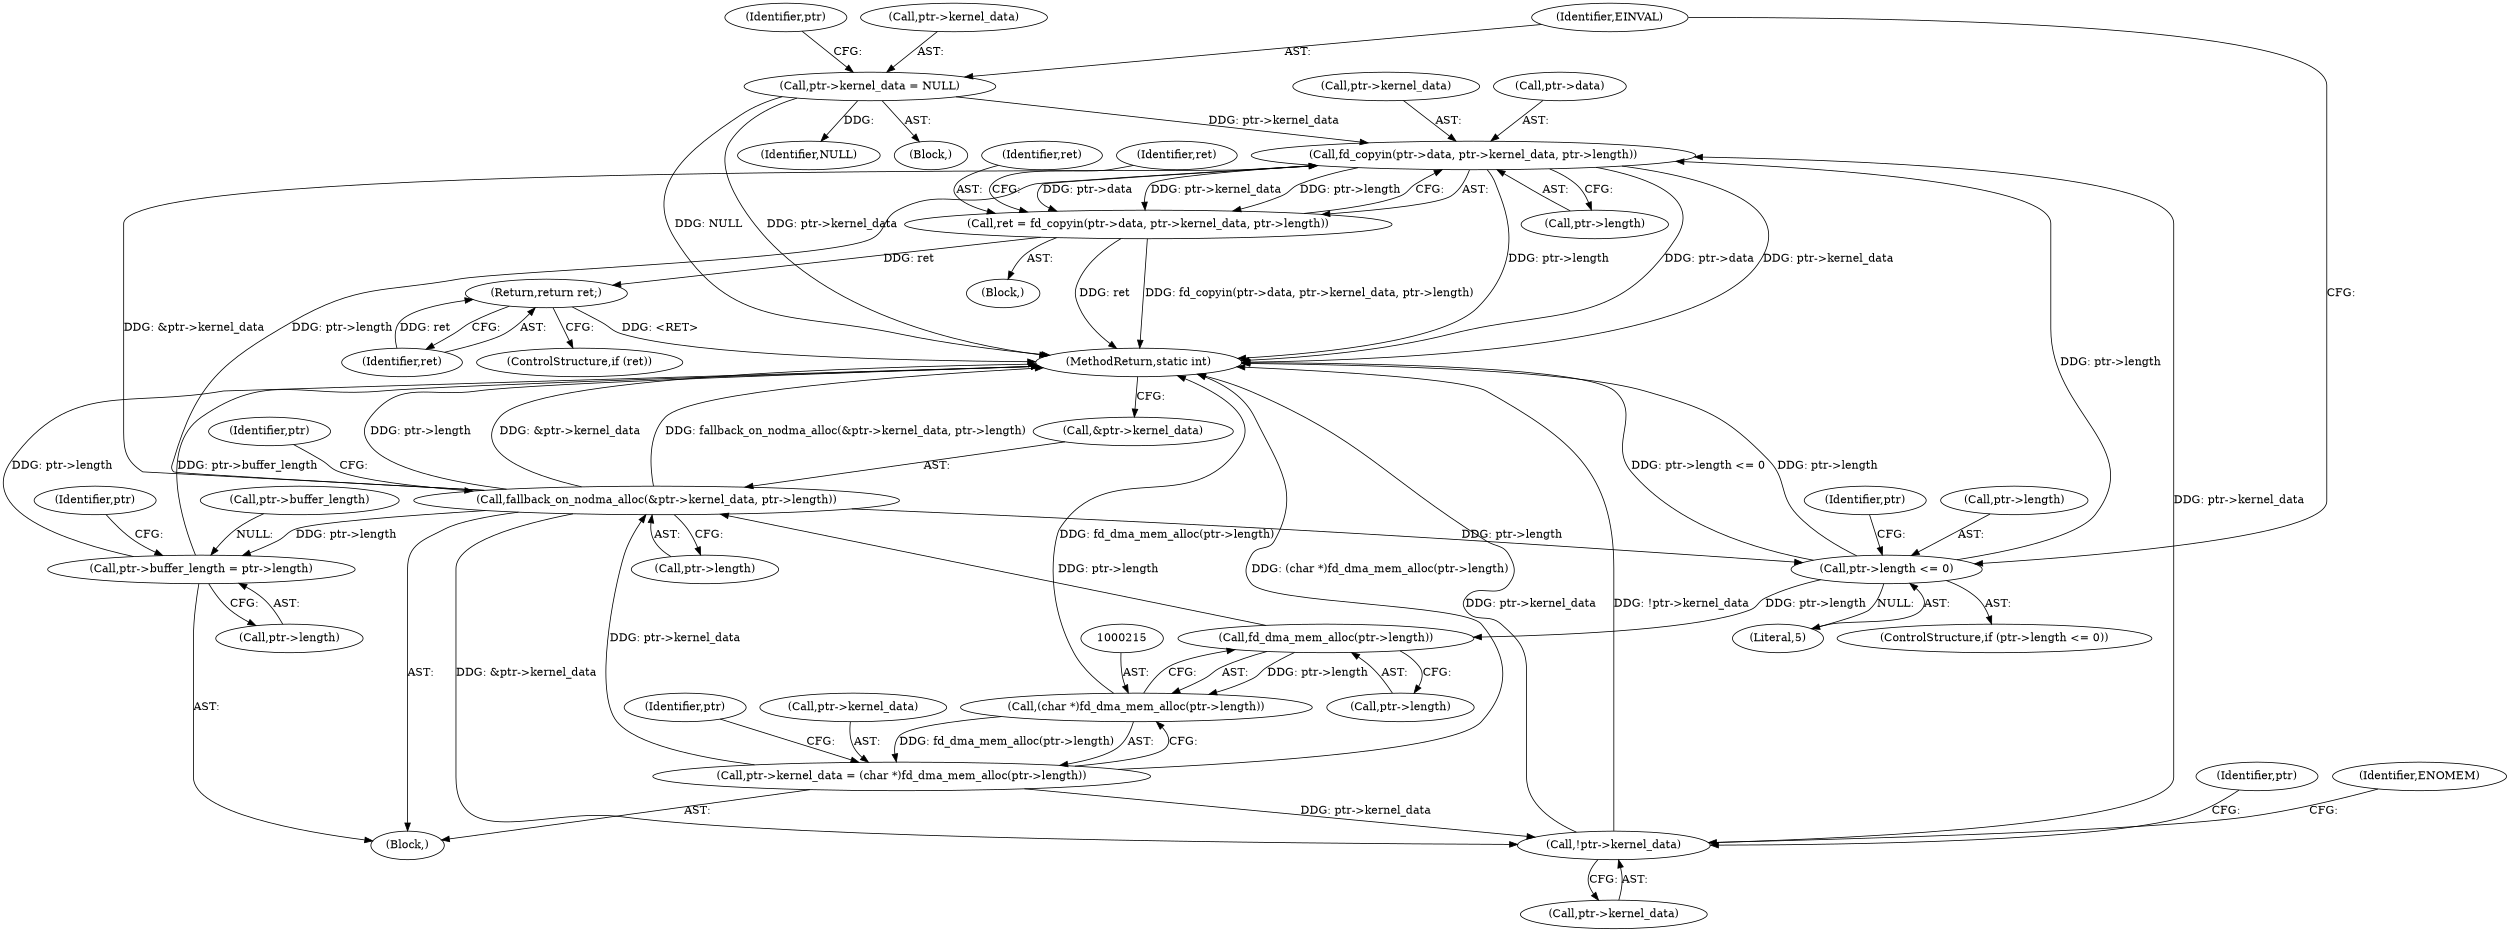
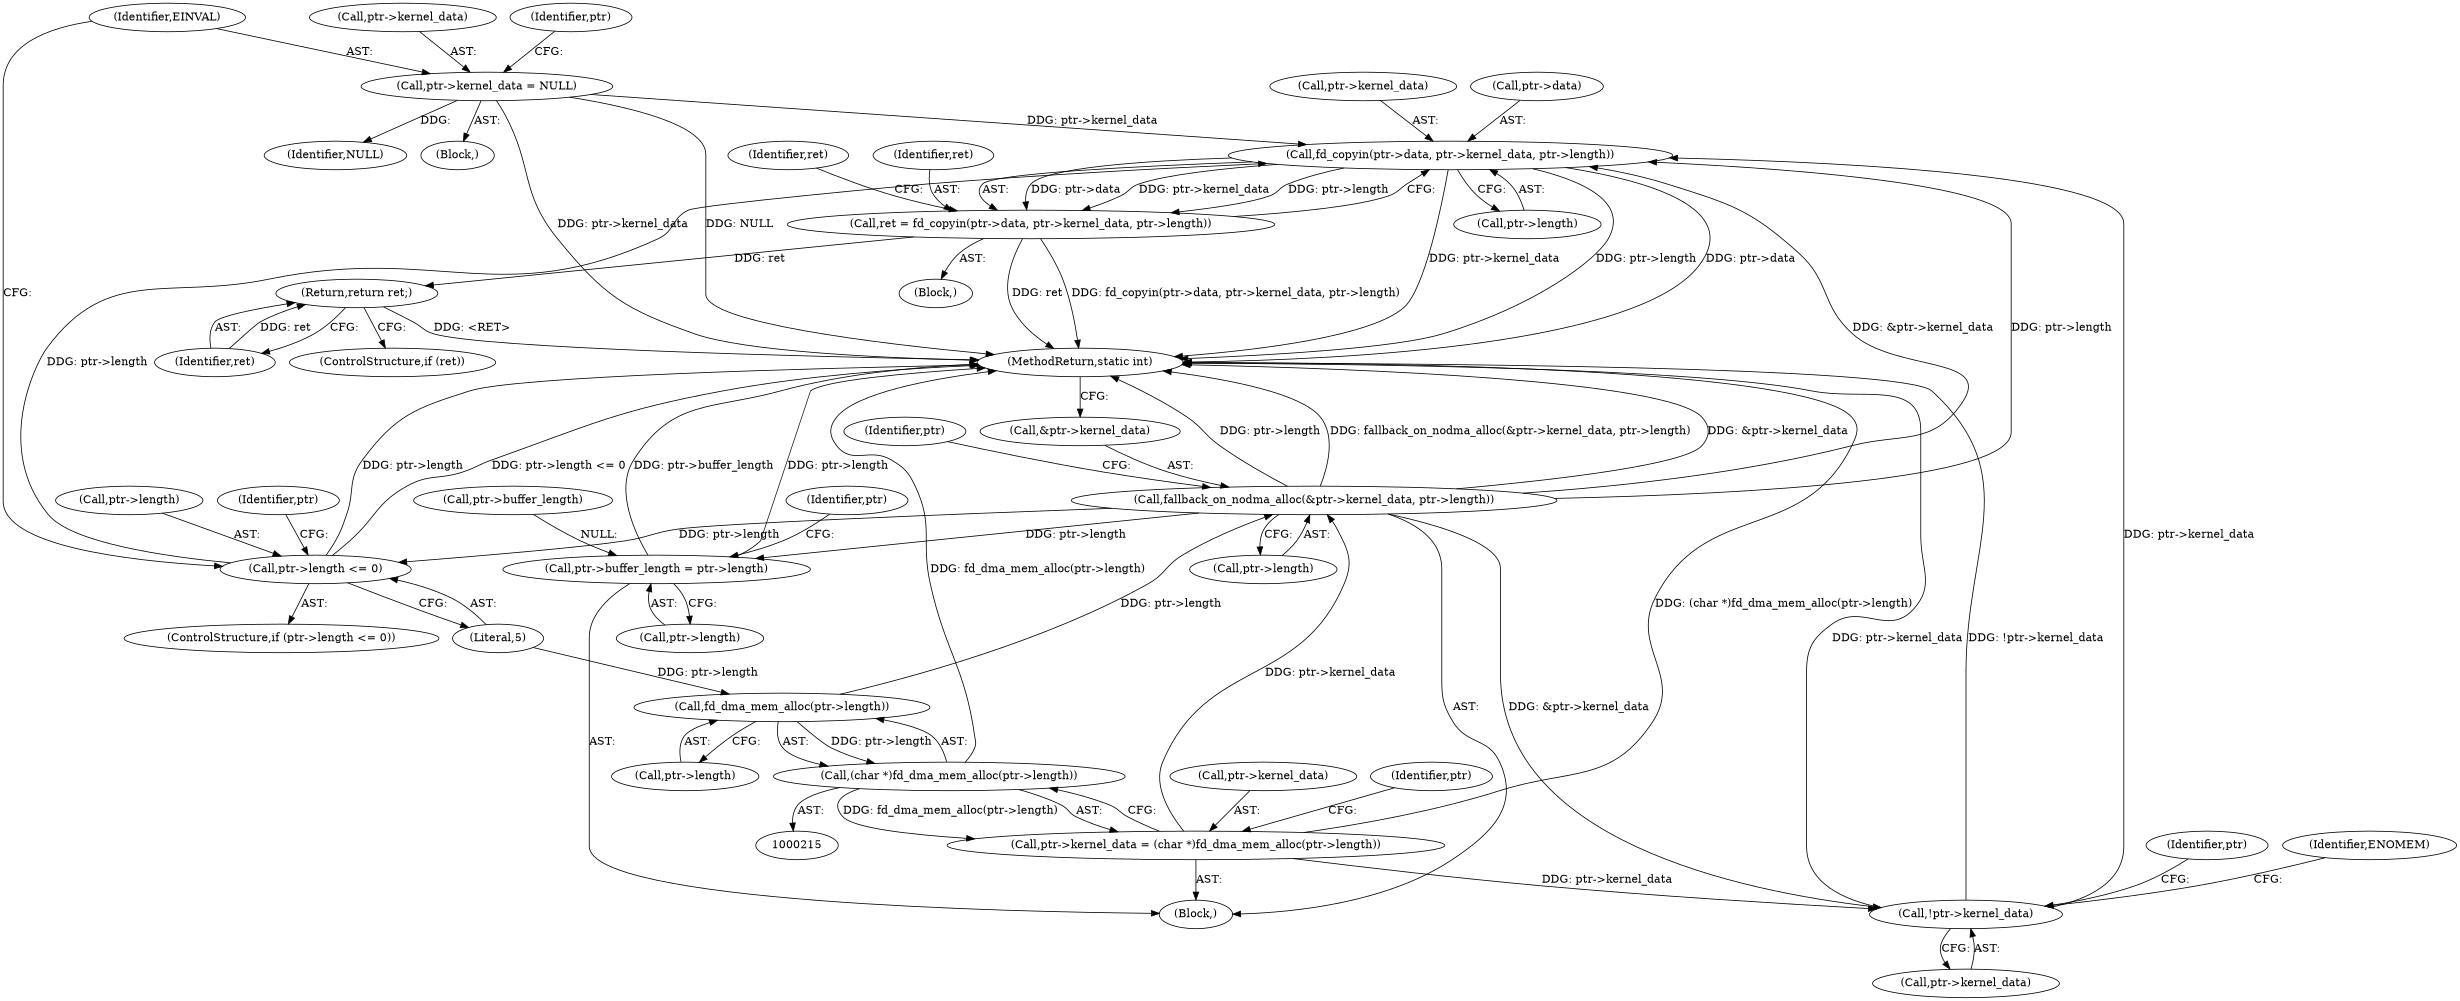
edge "(Call,ptr->length <= 0)" -> "(Literal,5)": label "NULL: " -> "CFG: "
edge "(Call,ptr->length <= 0)" -> "(Call,fd_dma_mem_alloc(ptr->length))": now "(Literal,5)" -> "(Call,fd_dma_mem_alloc(ptr->length))"
edge "1000215" -> "(Call,(char *)fd_dma_mem_alloc(ptr->length))": reversed
edge "(Call,(char *)fd_dma_mem_alloc(ptr->length))" -> "(Call,fd_dma_mem_alloc(ptr->length))": label "CFG: " -> "AST: "
